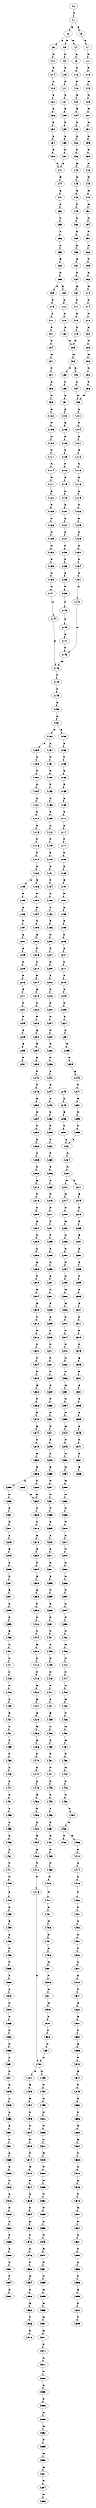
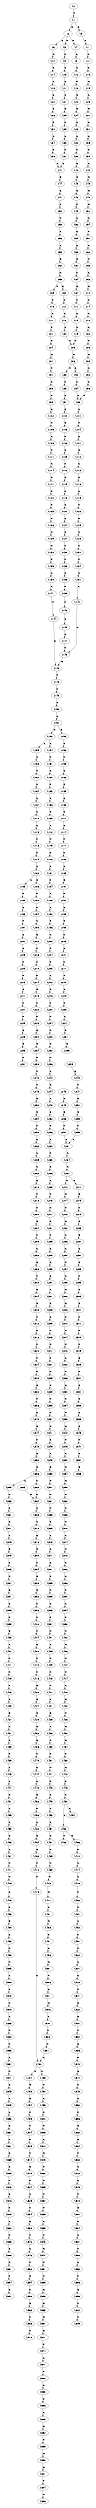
edge "S235" -> "S239": removed, label "A"
edge "S454" -> "S458": now "S450" -> "S458"
node "S857": label "S857" -> "S457"
